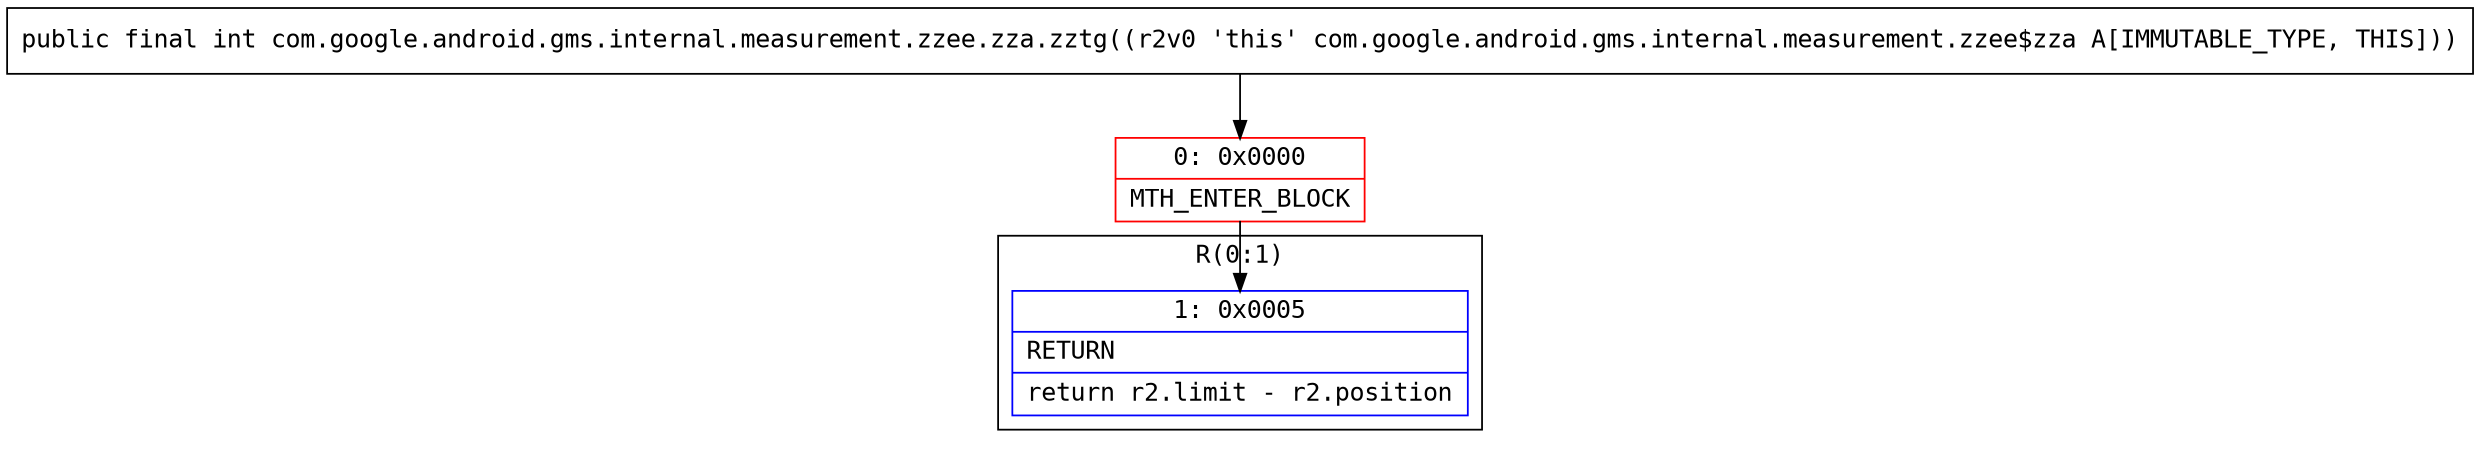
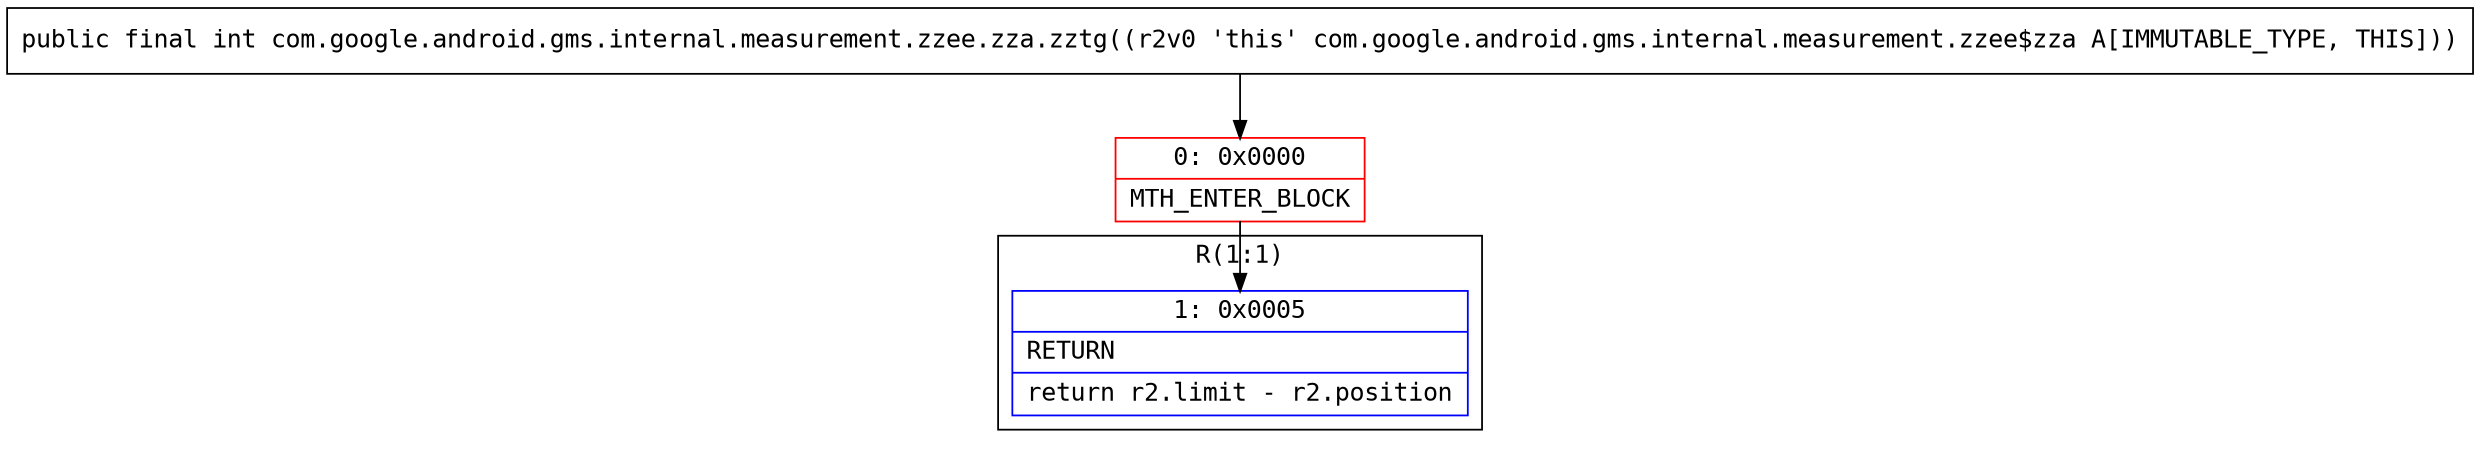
cluster "R(0:1)": label "R(0:1)" -> "R(1:1)"
